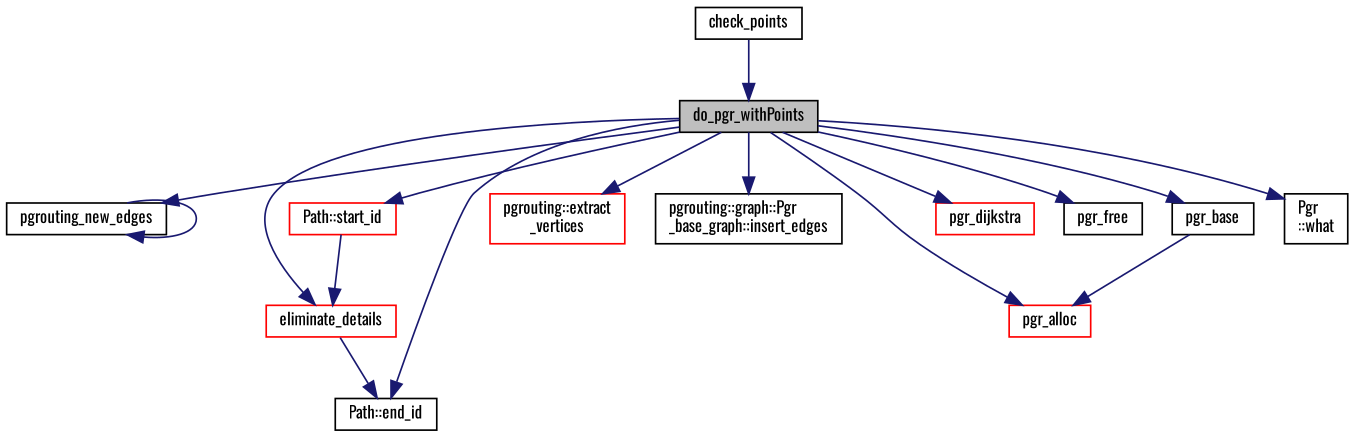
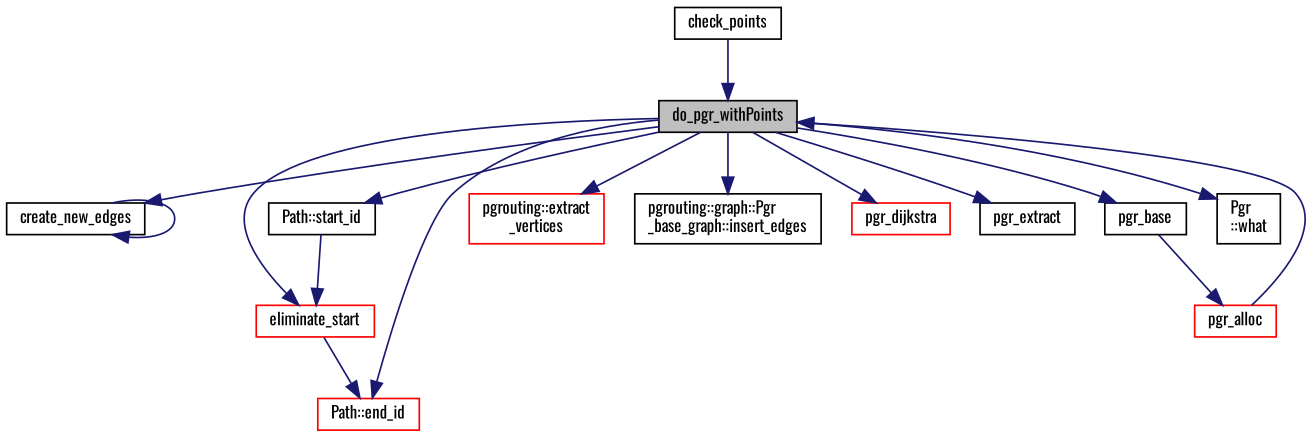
edge "do_pgr_withPoints" -> "pgr_alloc": reversed
node "pgrouting_new_edges": label "pgrouting_new_edges" -> "create_new_edges"
node "Path::start_id": color red -> black
node "pgr_free": label "pgr_free" -> "pgr_extract"
node "eliminate_details": label "eliminate_details" -> "eliminate_start"
node "Path::end_id": color black -> red
